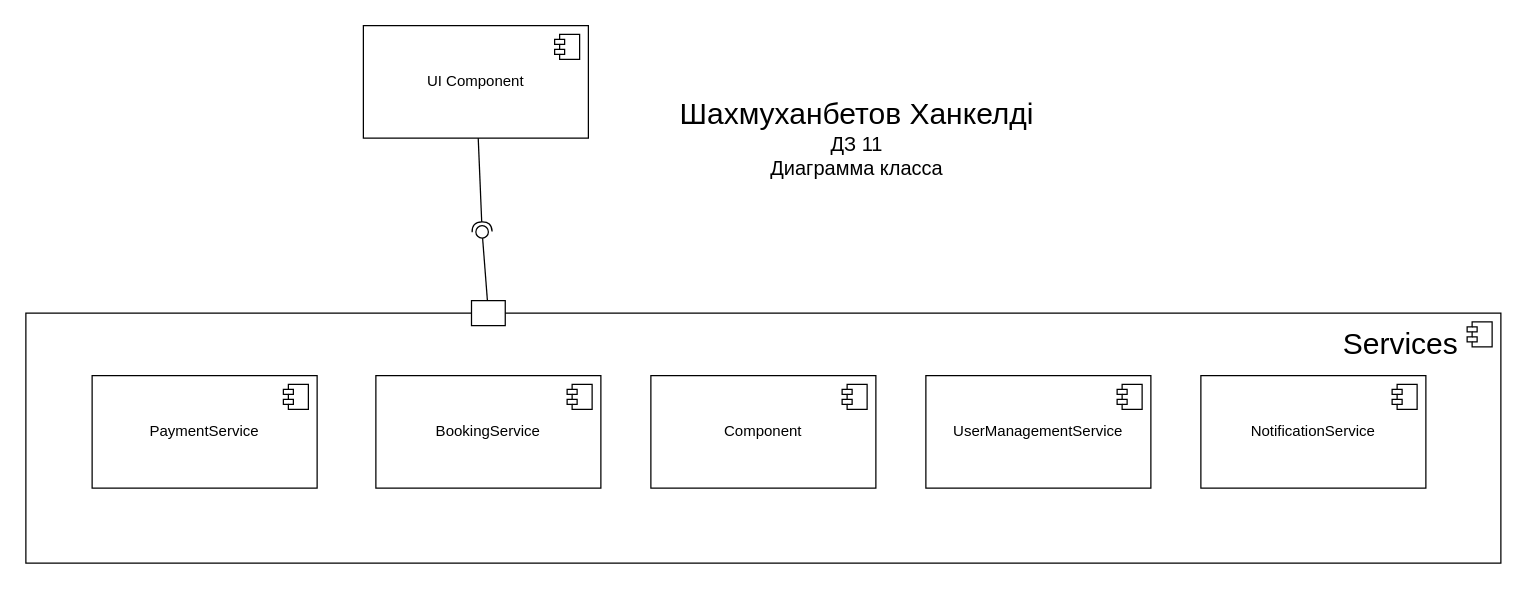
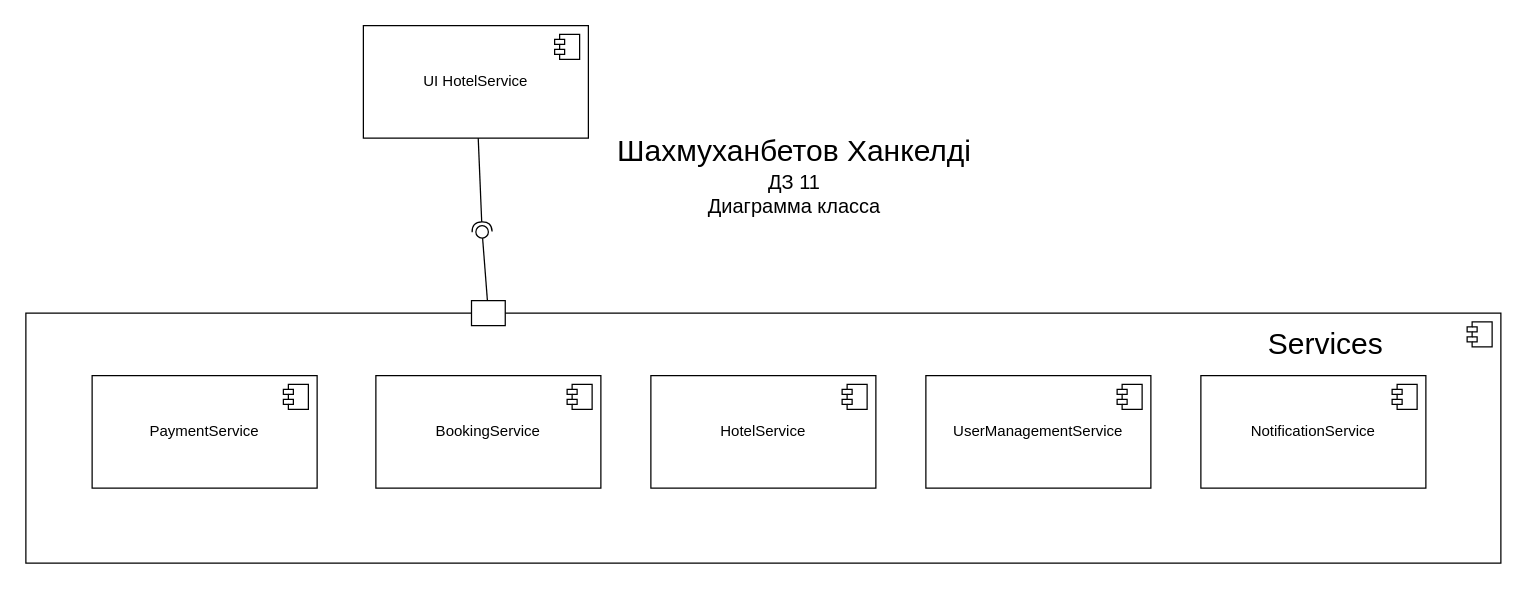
node "UI Component": label "UI Component" -> "UI HotelService"
node "Шахмуханбетов Ханкелді ДЗ 11 Диаграмма класса": moved (857, 138) -> (794, 176)
node "Services": moved (1401, 344) -> (1326, 344)
node "Component": label "Component" -> "HotelService"
